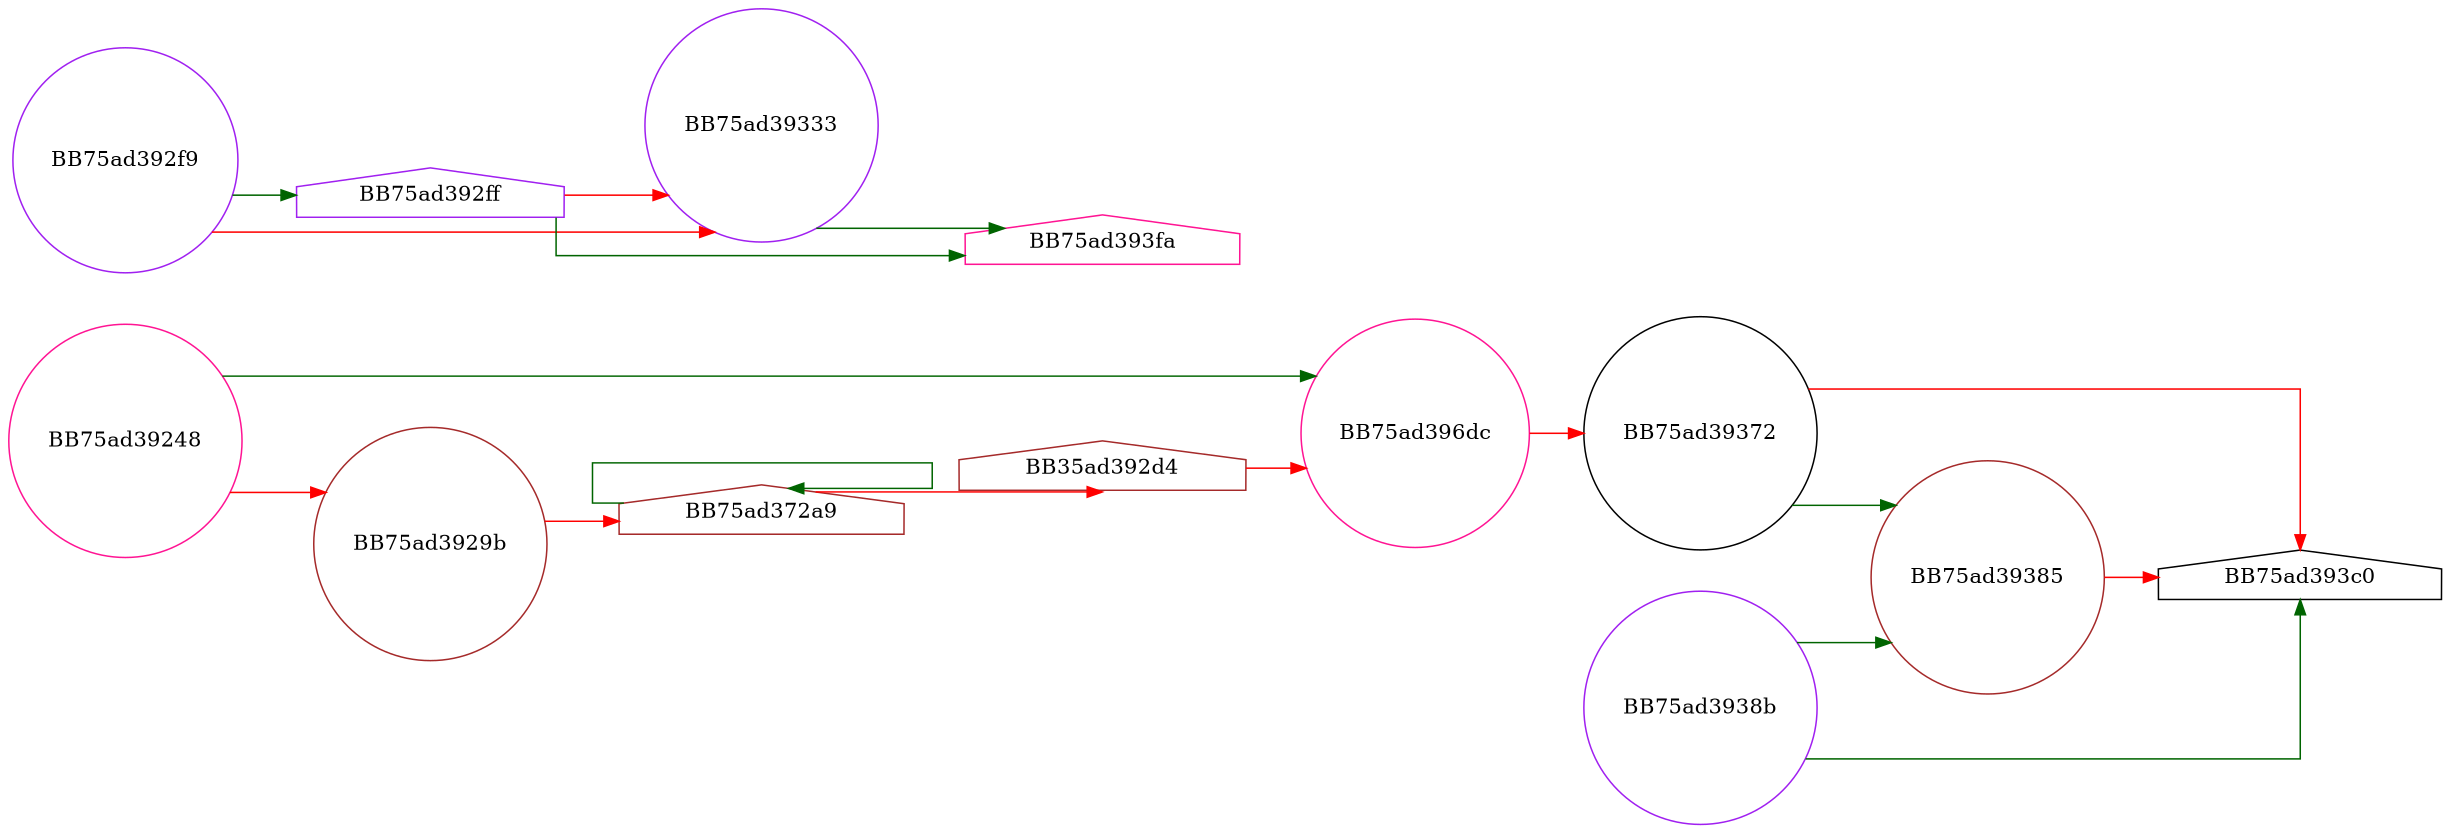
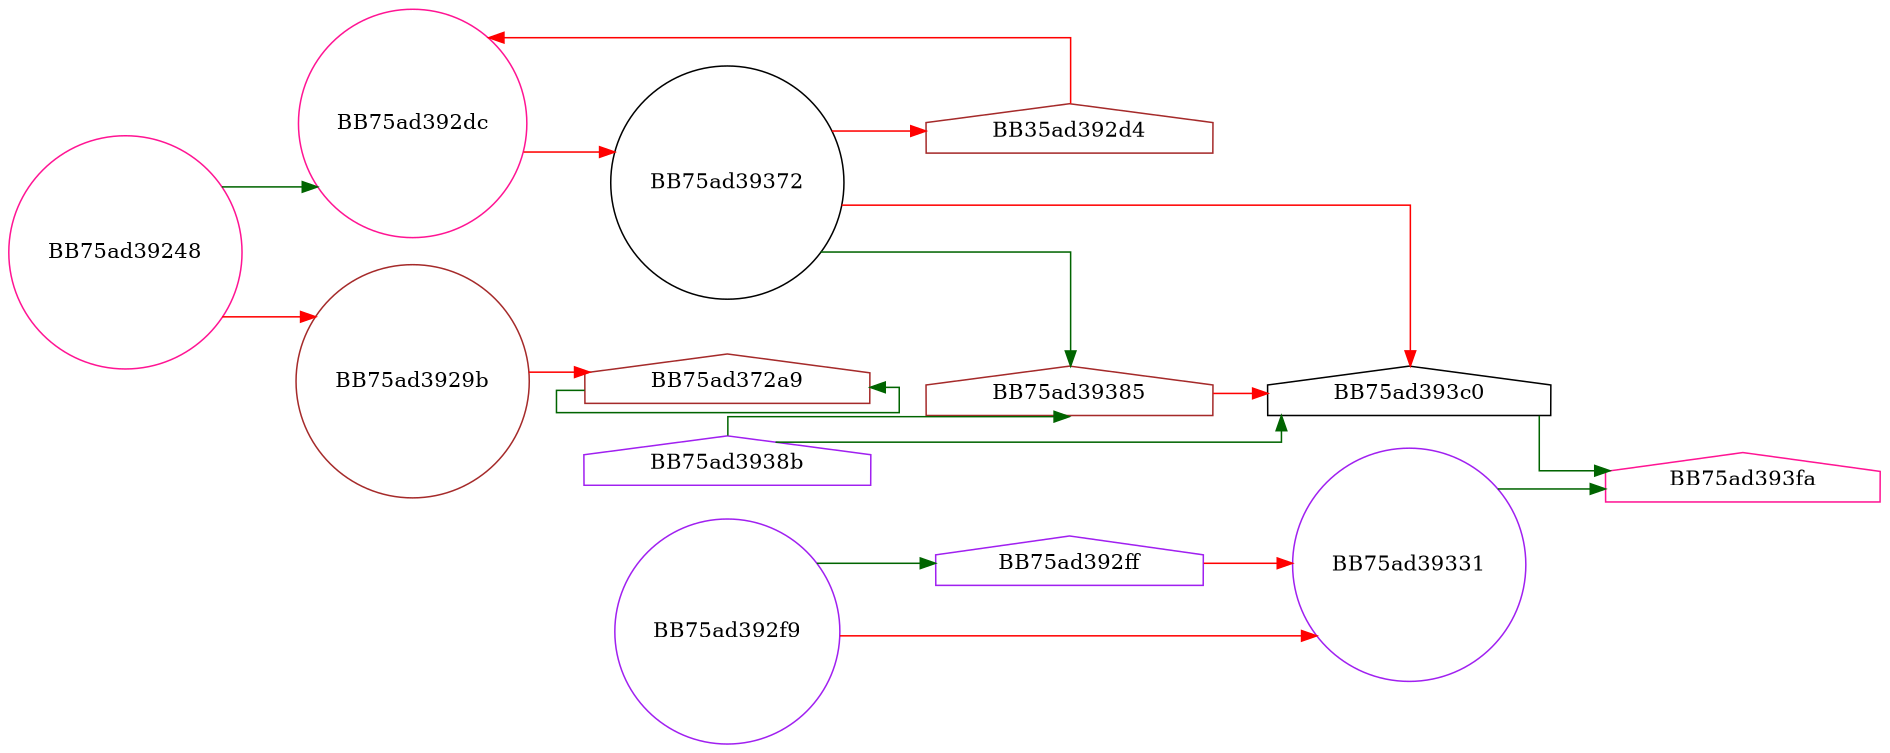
node "BB75ad39333": label "BB75ad39333" -> "BB75ad39331"
edge "BB75ad392ff" -> "BB75ad393fa": now "BB75ad393c0" -> "BB75ad393fa"
node "BB75ad396dc": label "BB75ad396dc" -> "BB75ad392dc"
edge "BB75ad372a9" -> "BB35ad392d4": now "BB75ad39372" -> "BB35ad392d4"
node "BB75ad39385": shape circle -> house
node "BB75ad3938b": shape circle -> house
